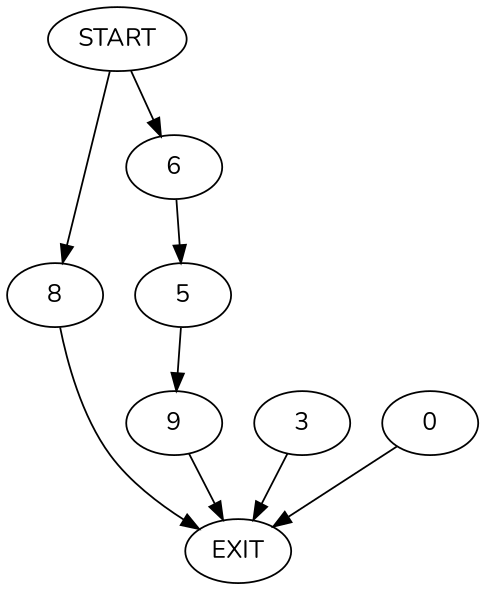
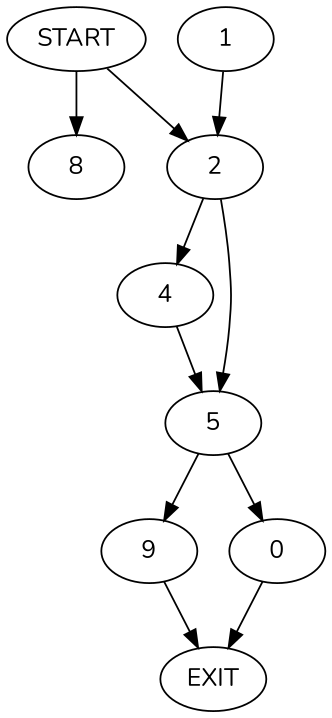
node "1": added
node "6": label "6" -> "2"
node "4": added
node "3": removed
edge "8" -> "EXIT": removed
edge "5" -> "0": added
